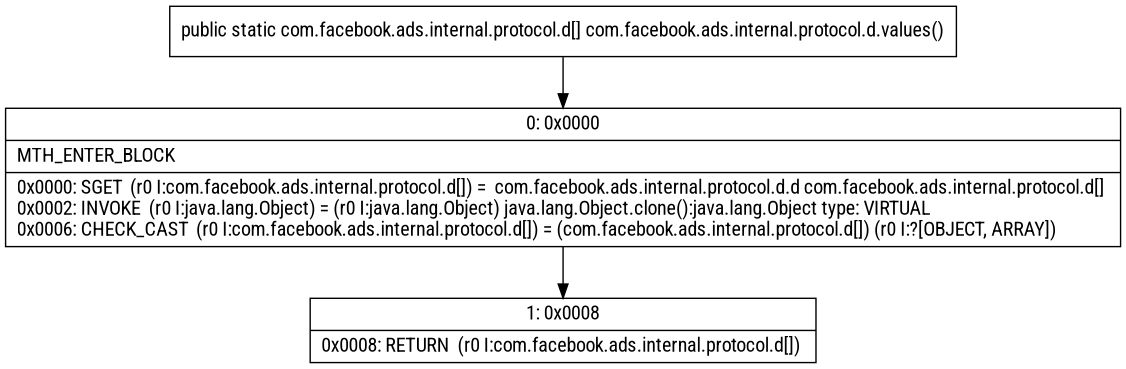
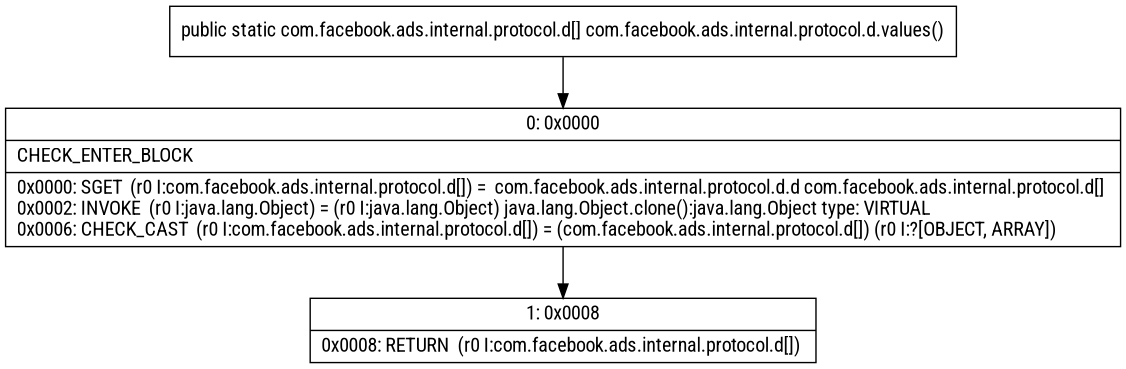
node "0: 0x0000": text "MTH_ENTER_BLOCK" -> "CHECK_ENTER_BLOCK"
